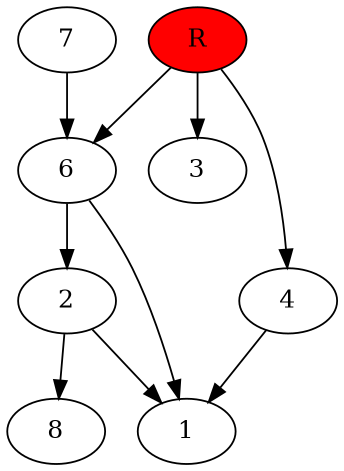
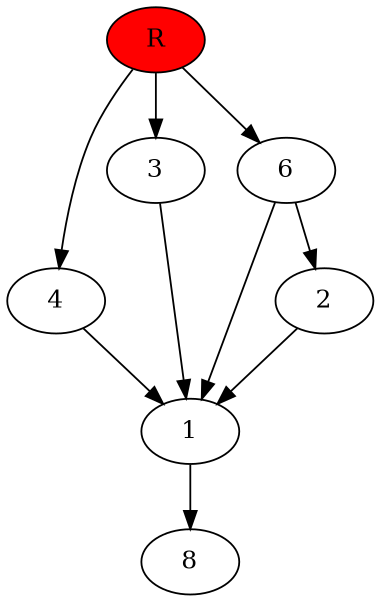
node "7": removed
edge "3" -> "1": added
edge "2" -> "8": now "1" -> "8"
